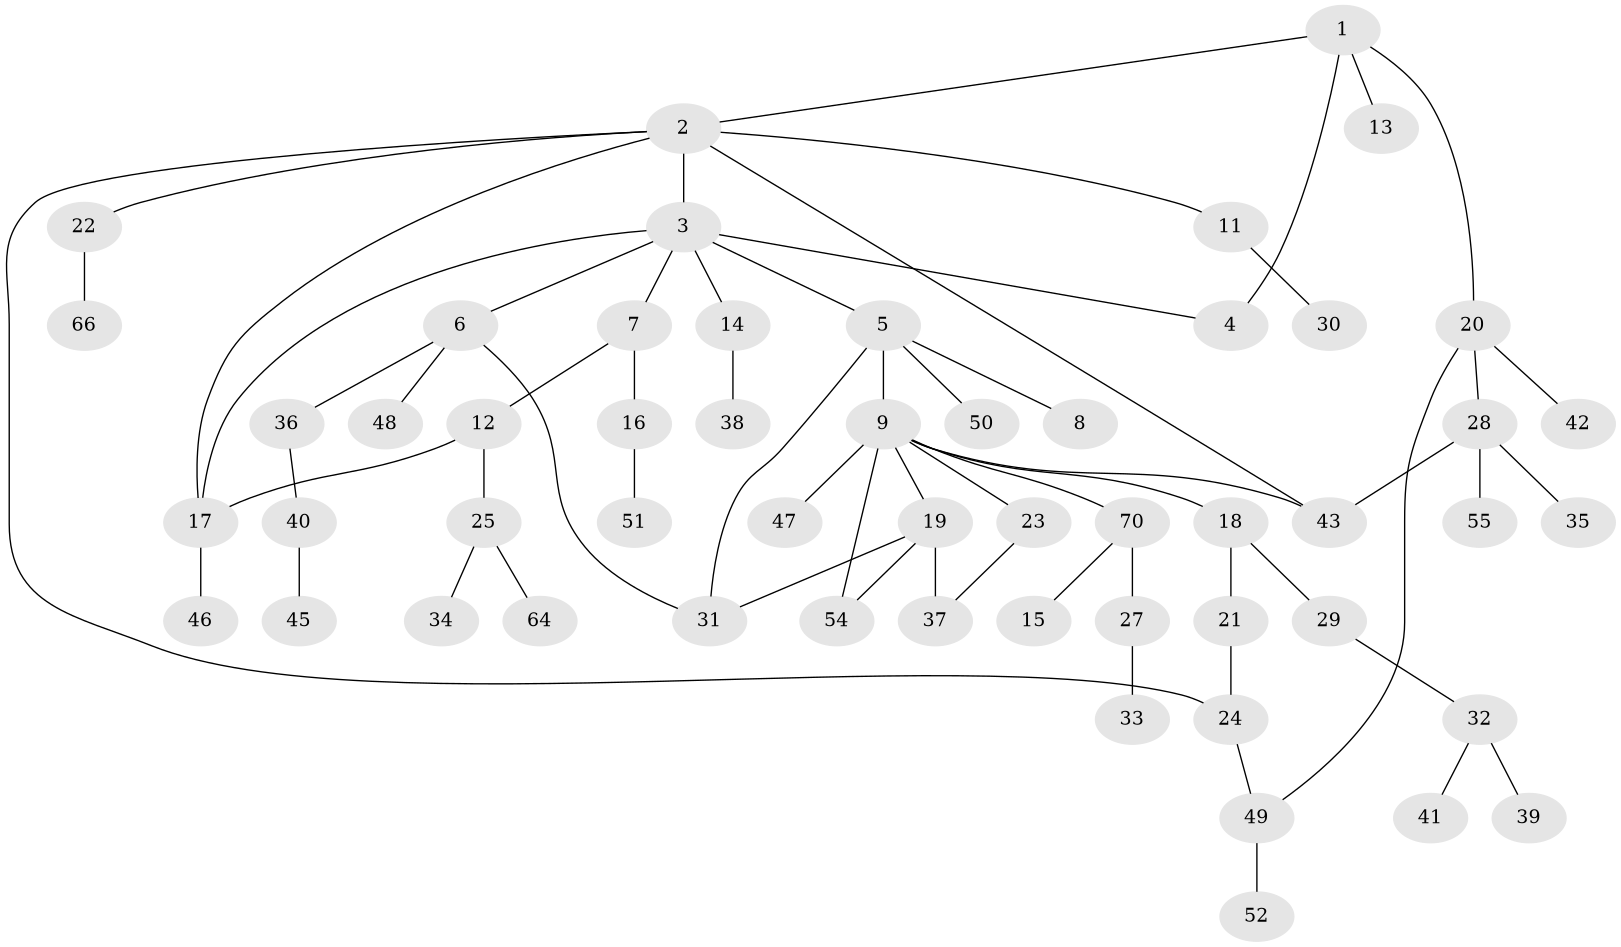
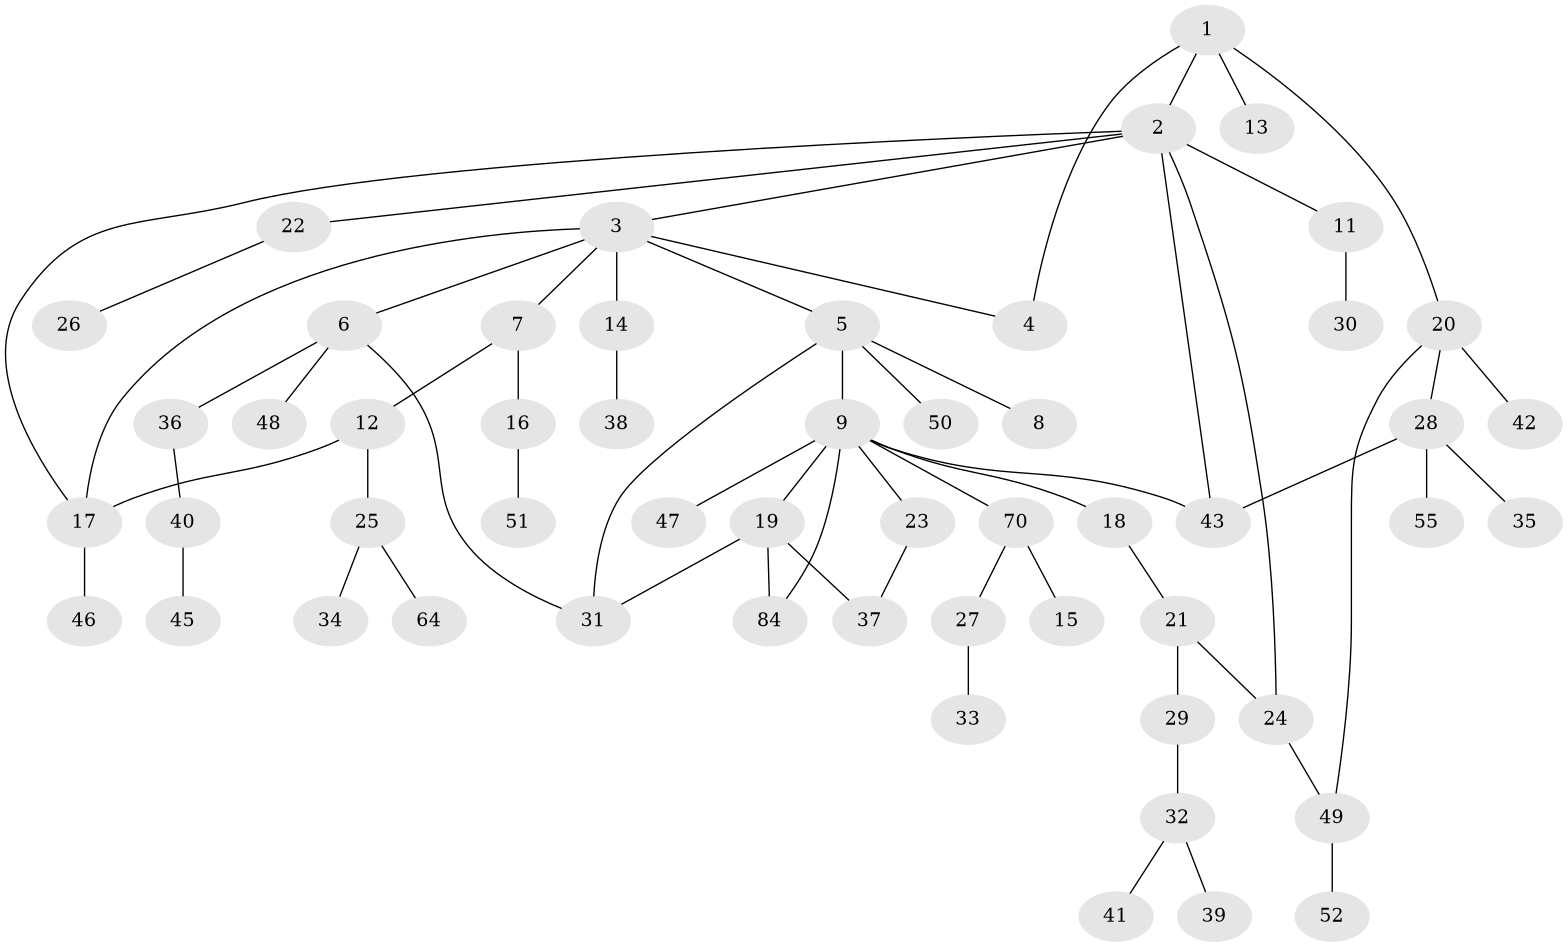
node "66": label "66" -> "26"
edge "18" -- "29": now "21" -- "29"
node "54": label "54" -> "84"
